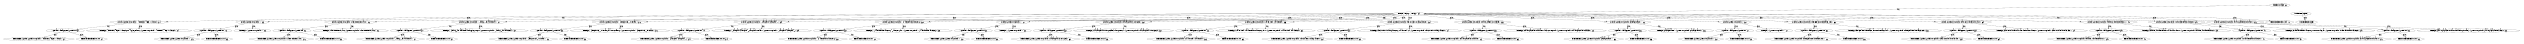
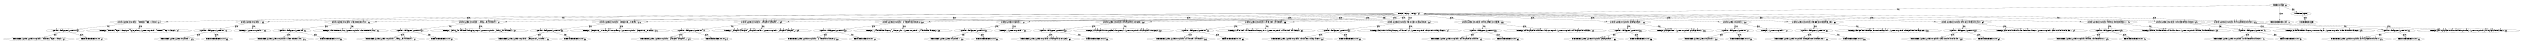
edge "(METHOD,usage)" -> "(MODIFIER,STATIC)": added, label "AST:"
edge "(BLOCK,<empty>,<empty>)" -> "(METHOD_RETURN,void)": now "(METHOD,usage)" -> "(METHOD_RETURN,void)"
